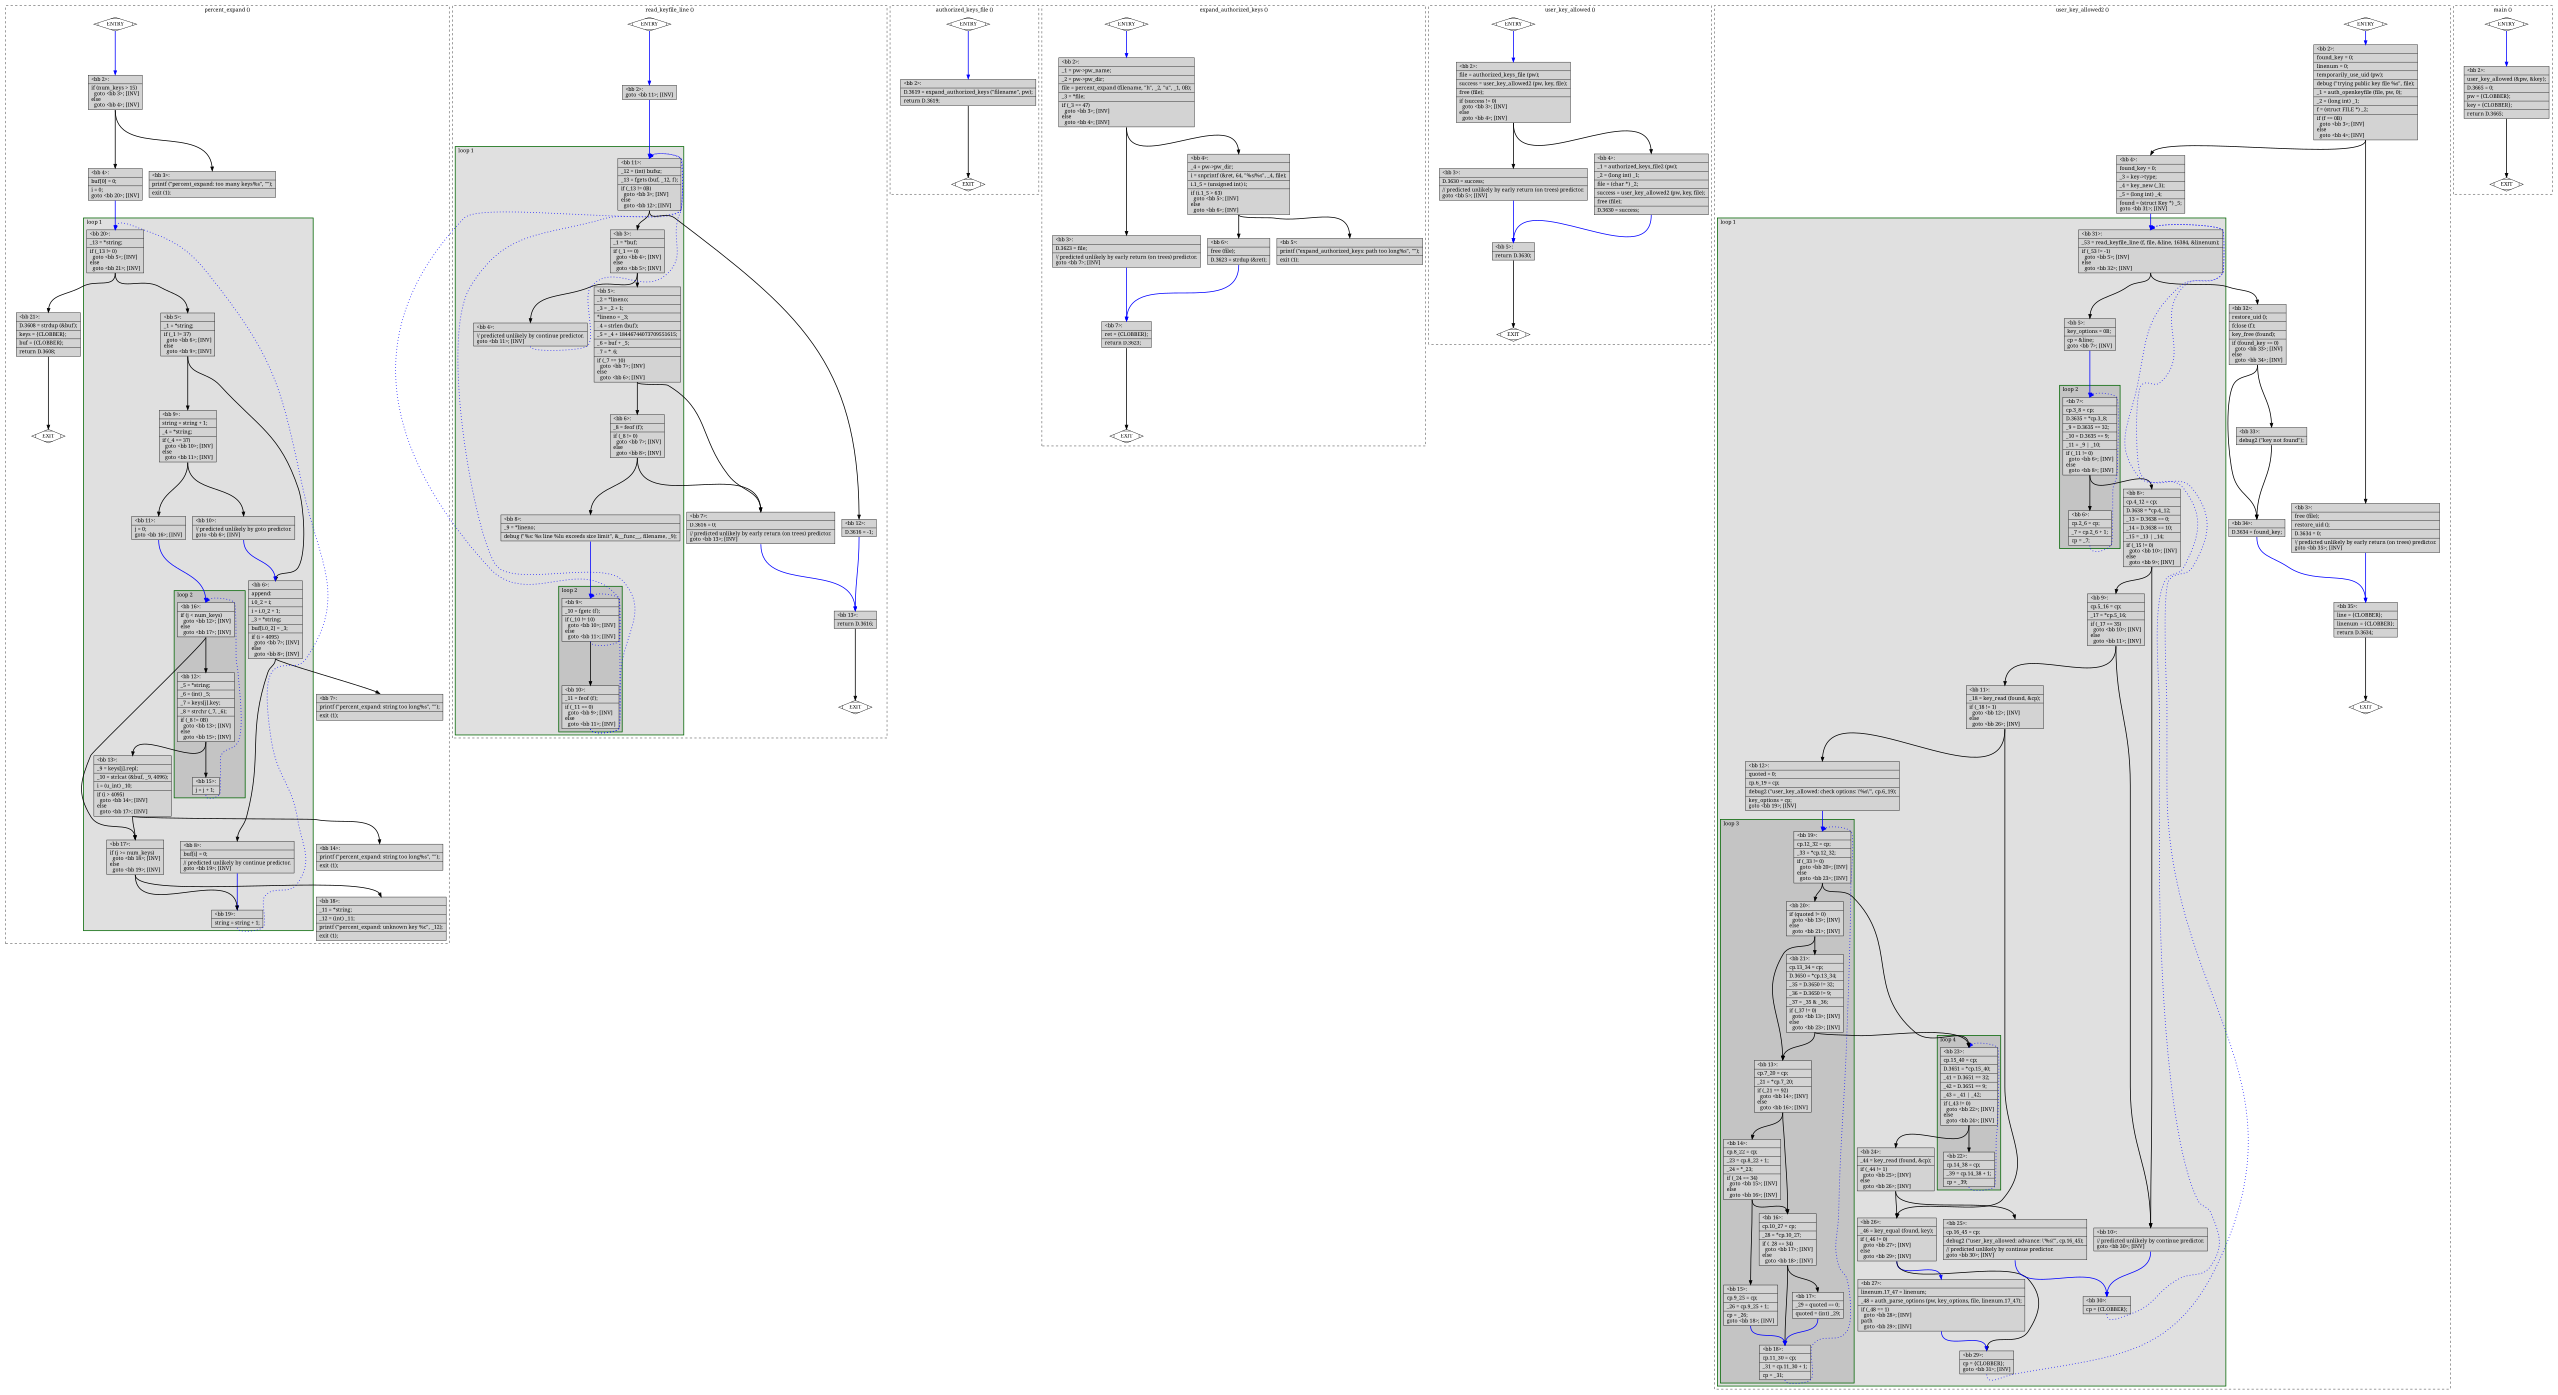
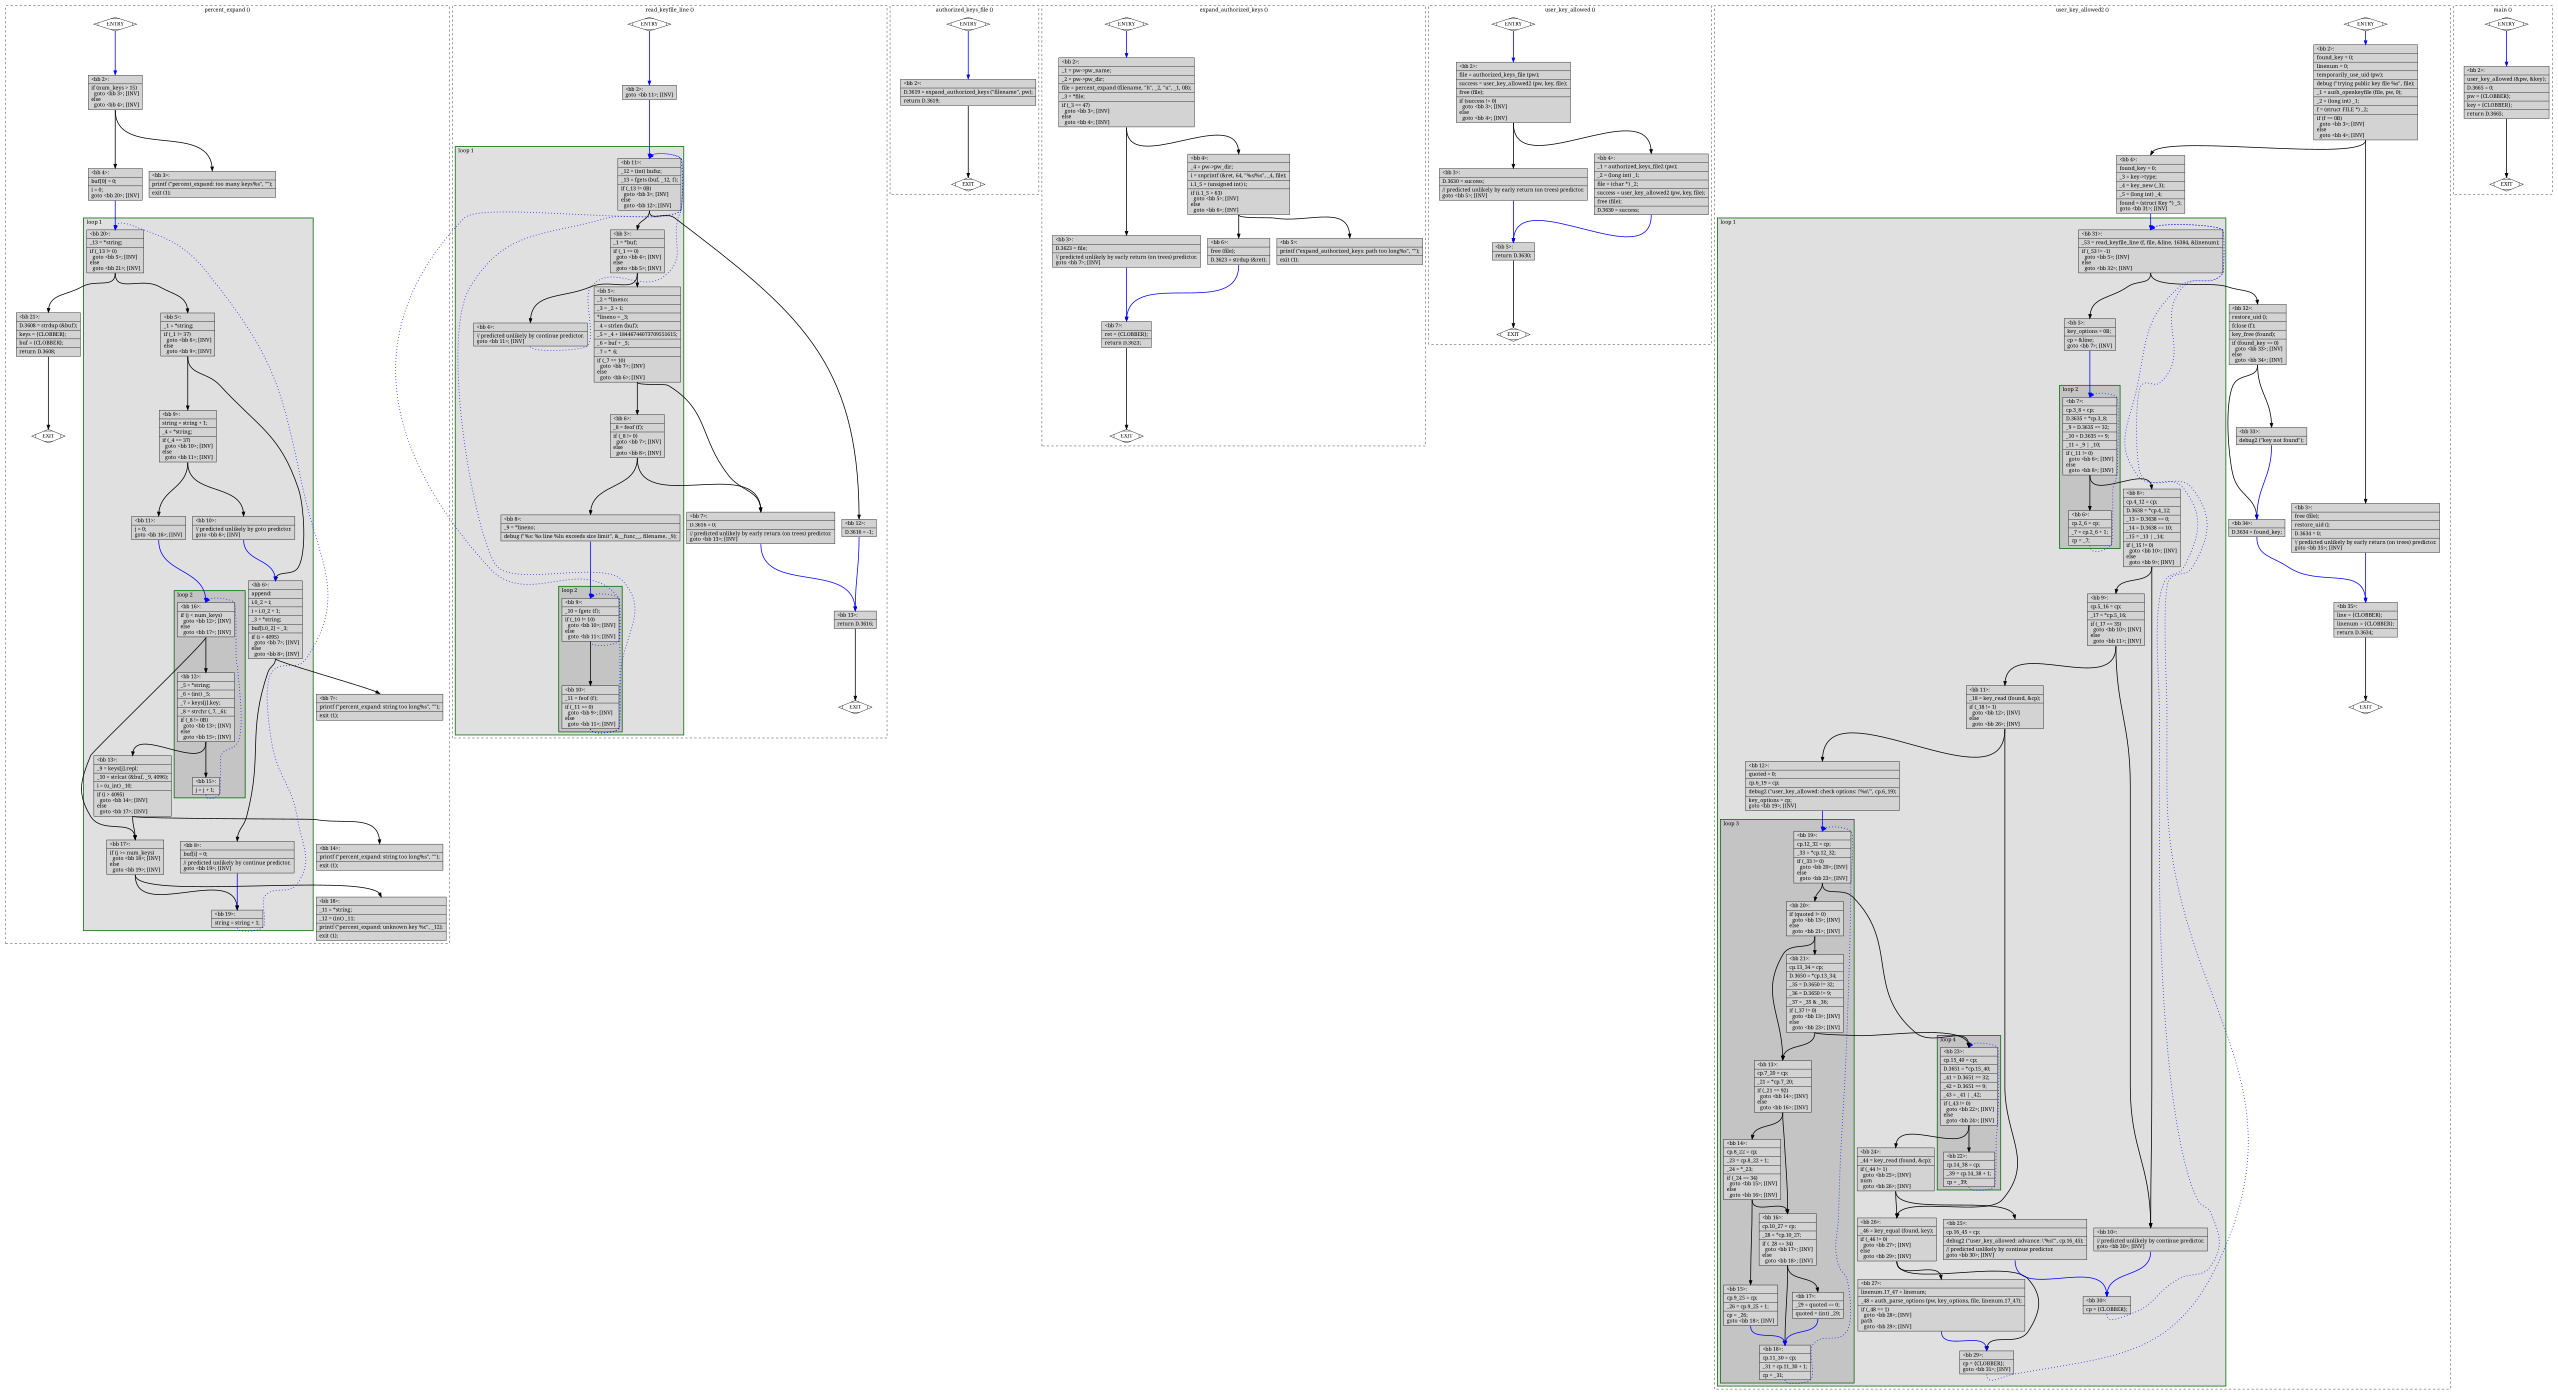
edge "<bb 33>:" -> "<bb 34>:": color black -> blue
node "<bb 24>:": text "else" -> "num"
edge "<bb 26>:" -> "<bb 27>:": color blue -> black
